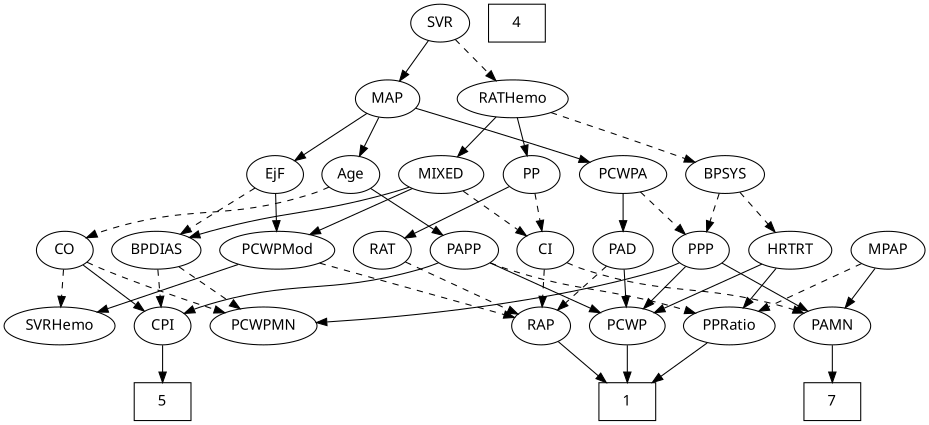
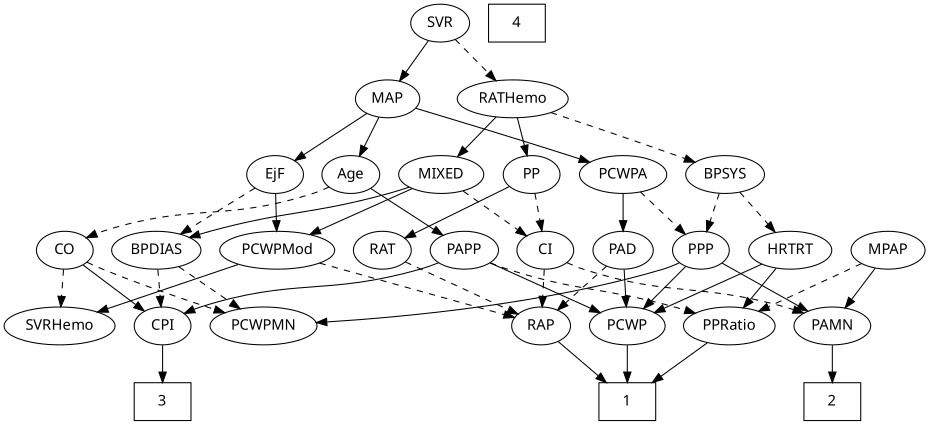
node "5": label "5" -> "3"
node "7": label "7" -> "2"
